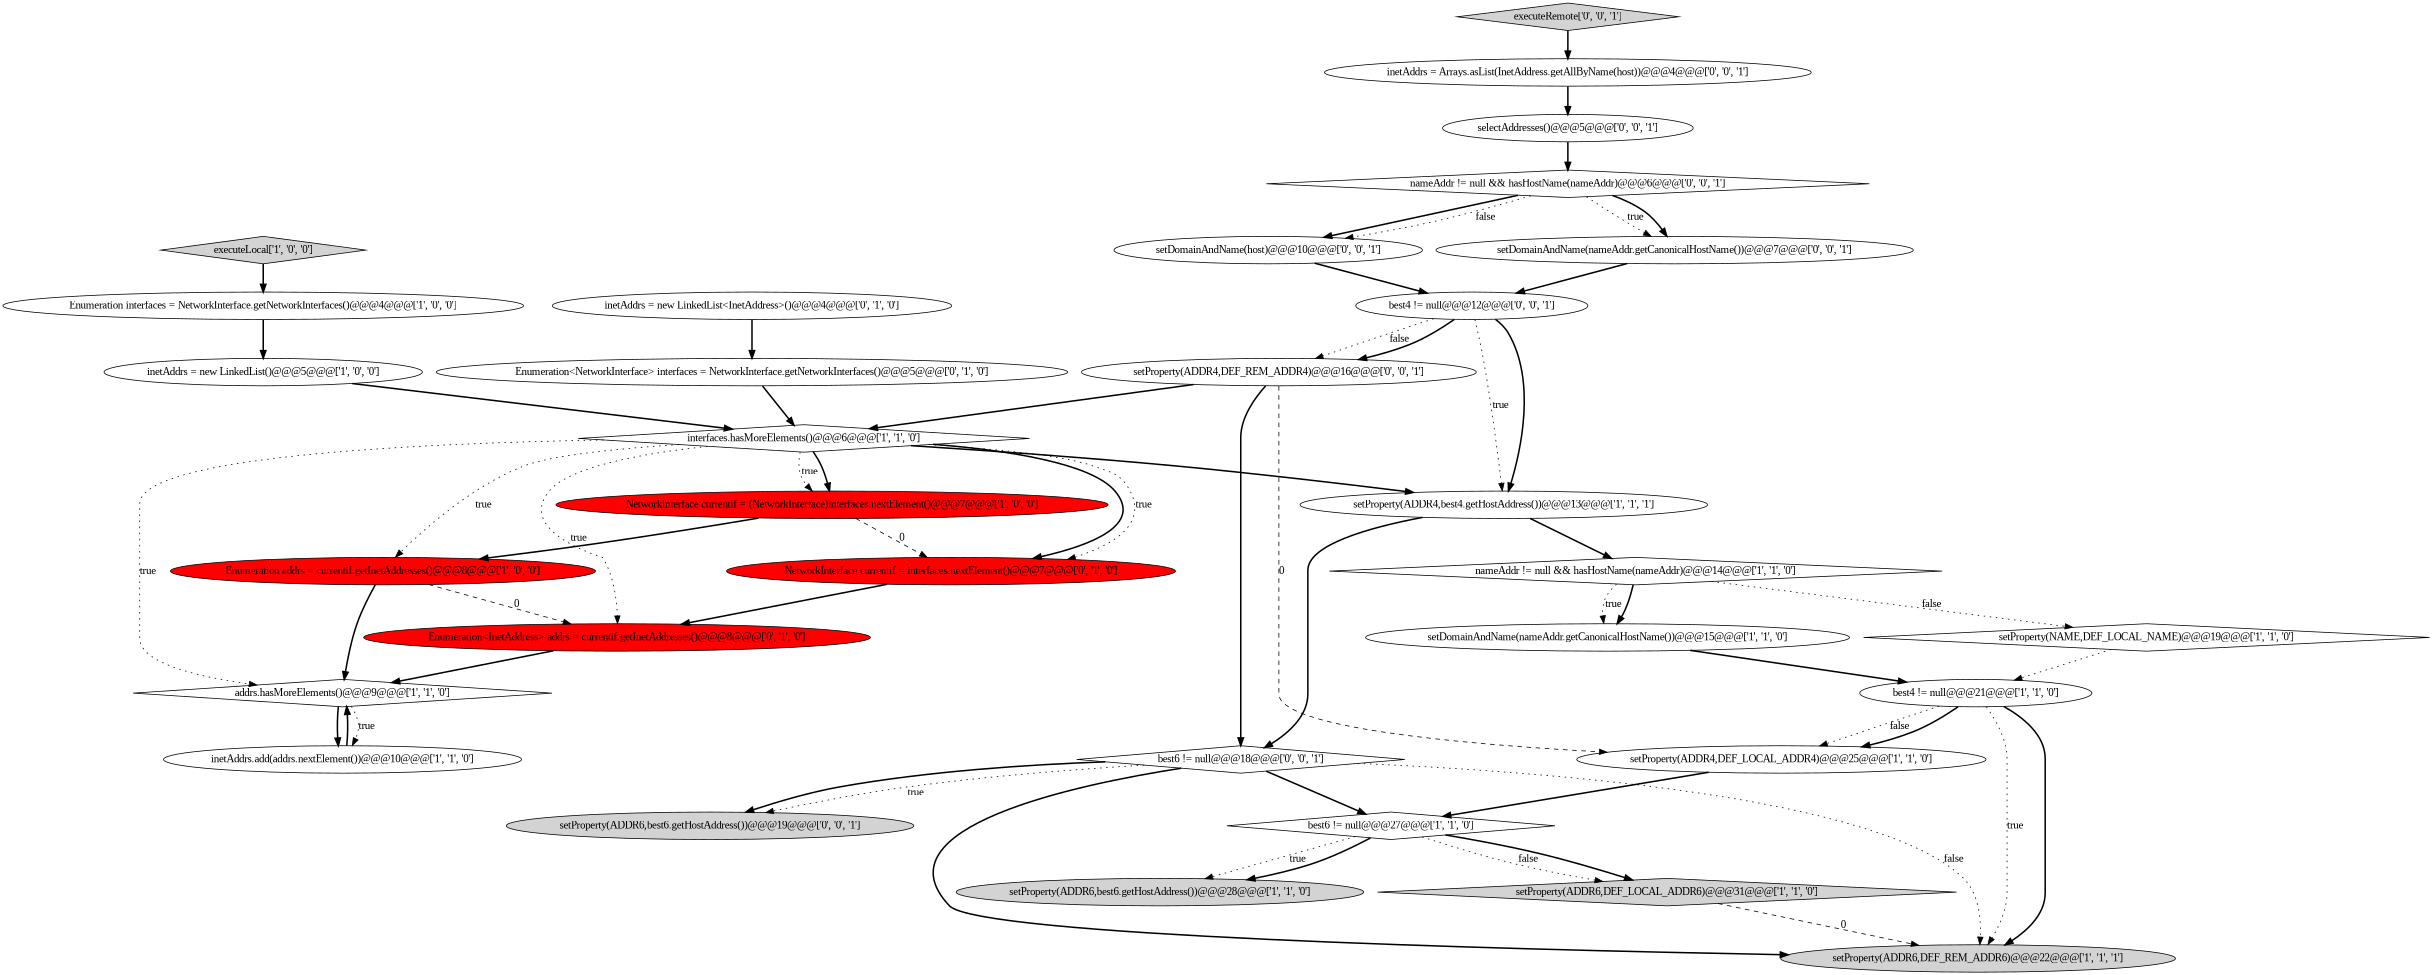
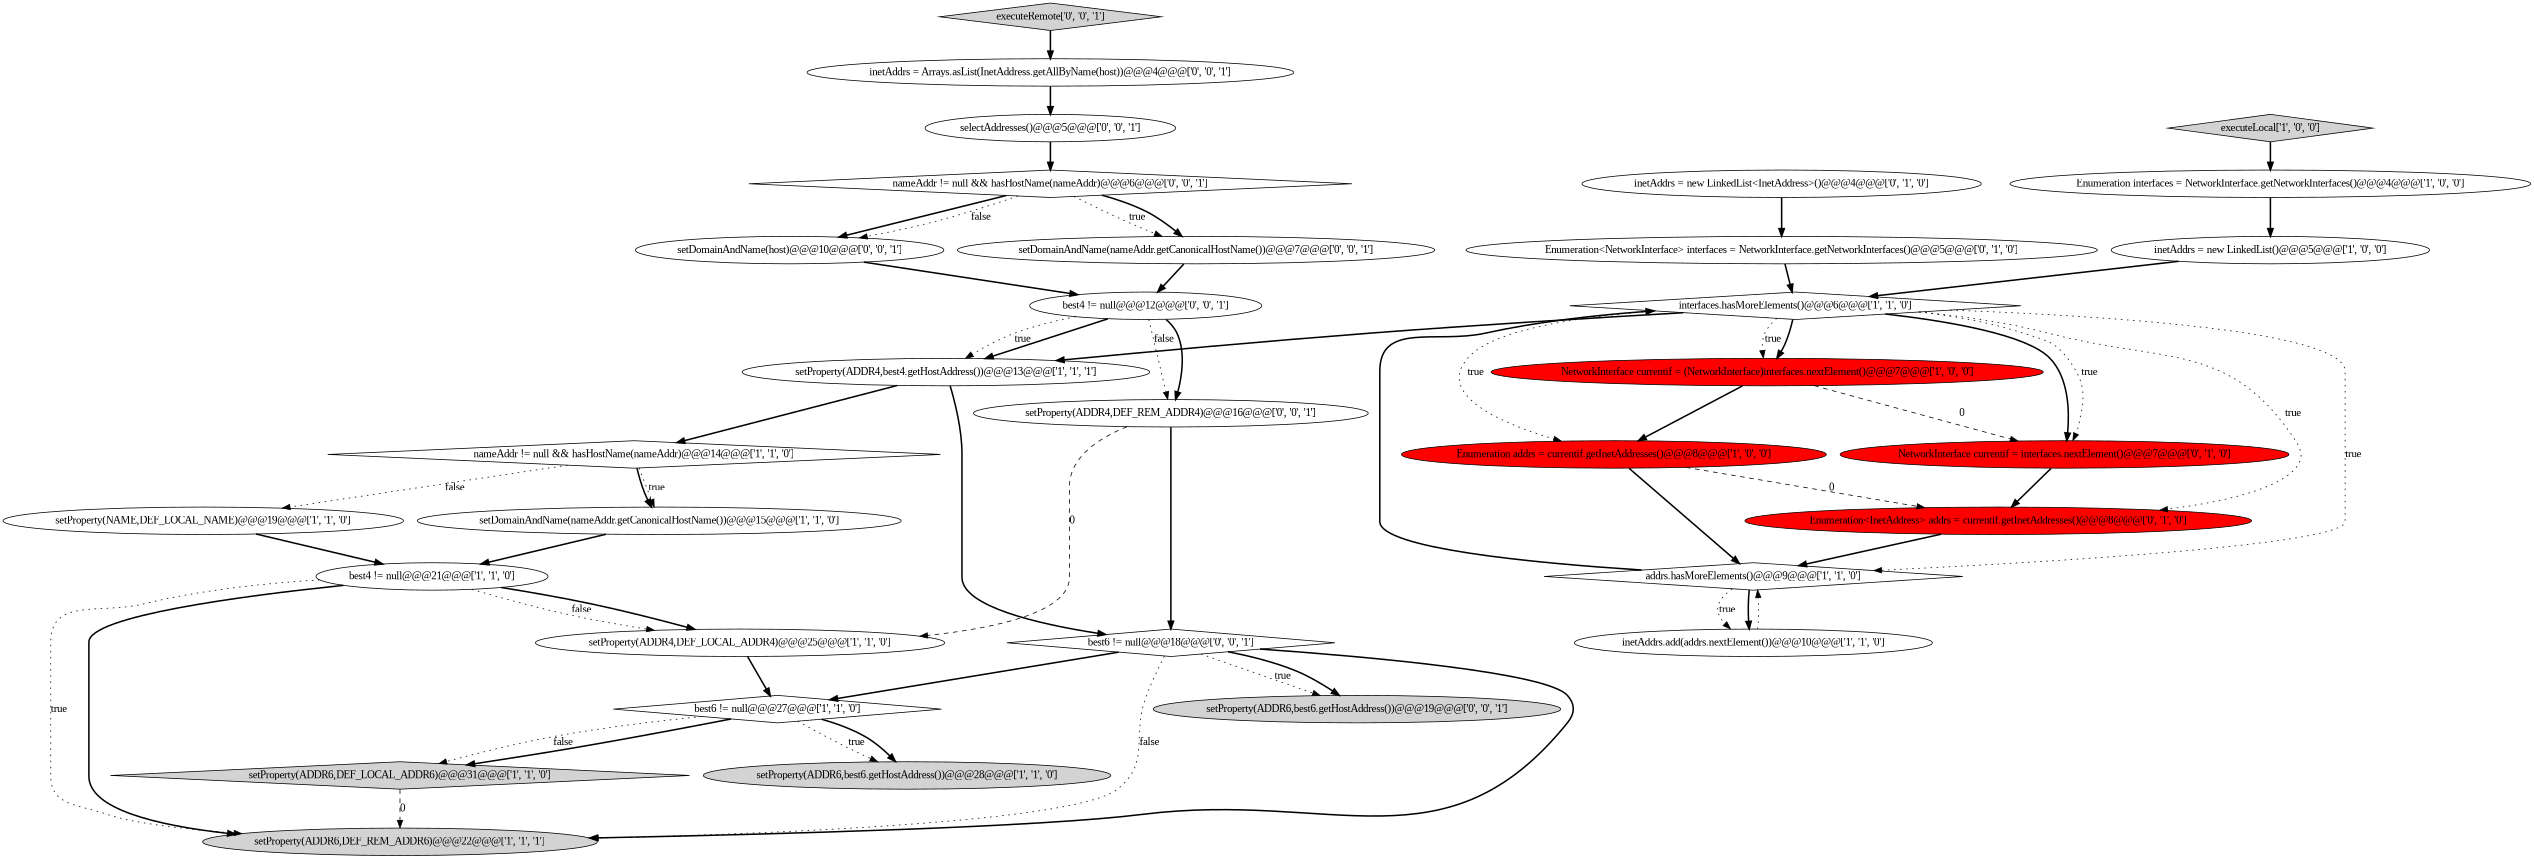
edge "setProperty(ADDR4,DEF_REM_ADDR4)@@@16@@@['0', '0', '1']" -> "interfaces.hasMoreElements()@@@6@@@['1', '1', '0']": now "addrs.hasMoreElements()@@@9@@@['1', '1', '0']" -> "interfaces.hasMoreElements()@@@6@@@['1', '1', '0']"
node "setProperty(NAME,DEF_LOCAL_NAME)@@@19@@@['1', '1', '0']": shape diamond -> ellipse
edge "setProperty(NAME,DEF_LOCAL_NAME)@@@19@@@['1', '1', '0']" -> "best4 != null@@@21@@@['1', '1', '0']": style dotted -> bold
edge "inetAddrs.add(addrs.nextElement())@@@10@@@['1', '1', '0']" -> "addrs.hasMoreElements()@@@9@@@['1', '1', '0']": style bold -> dotted
